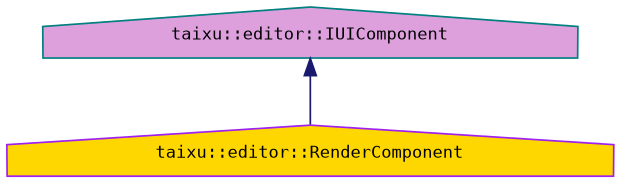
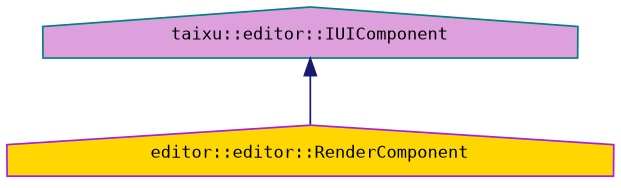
node "taixu::editor::RenderComponent": label "taixu::editor::RenderComponent" -> "editor::editor::RenderComponent"
